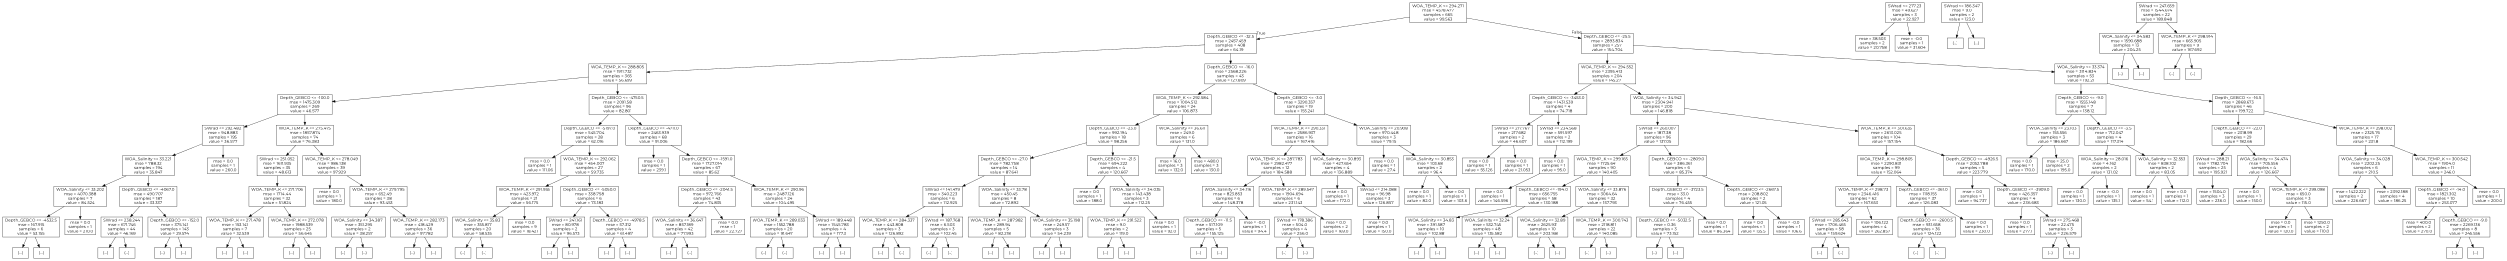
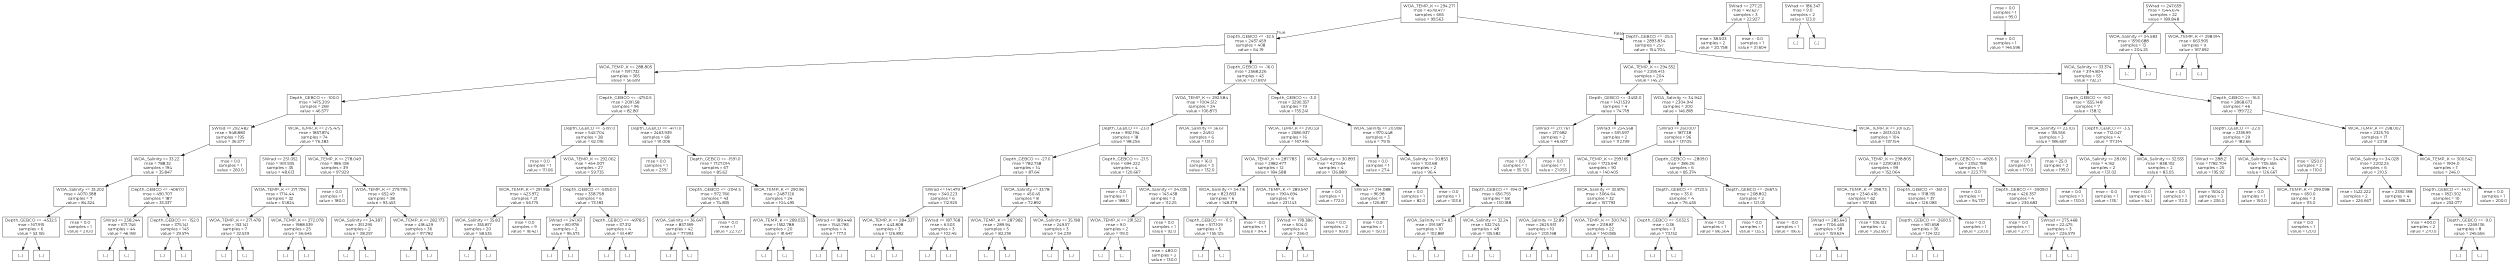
edge "WOA_Salinity <= 36.611 mse = 249.0 samples = 6 value = 131.0" -> "mse = 480.0 samples = 3 value = 130.0": now "mse = 0.0 samples = 1 value = 92.0" -> "mse = 480.0 samples = 3 value = 130.0"
edge "SWrad <= 234.568 mse = 591.597 samples = 2 value = 112.199" -> "mse = 0.0 samples = 1 value = 95.0": removed
edge "WOA_TEMP_K <= 299.098 mse = 650.0 samples = 3 value = 115.0" -> "mse = 1250.0 samples = 2 value = 110.0": reversed
